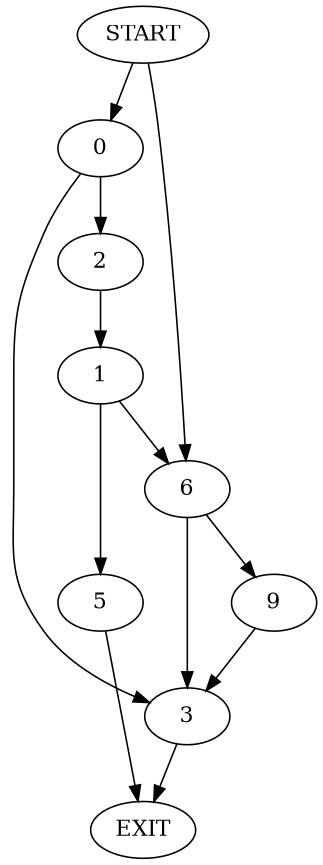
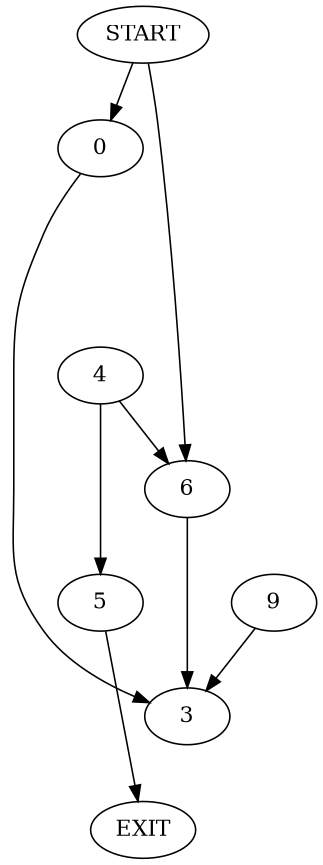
node "2": removed
node "1": label "1" -> "4"
edge "6" -> "9": removed
edge "3" -> "EXIT": removed
